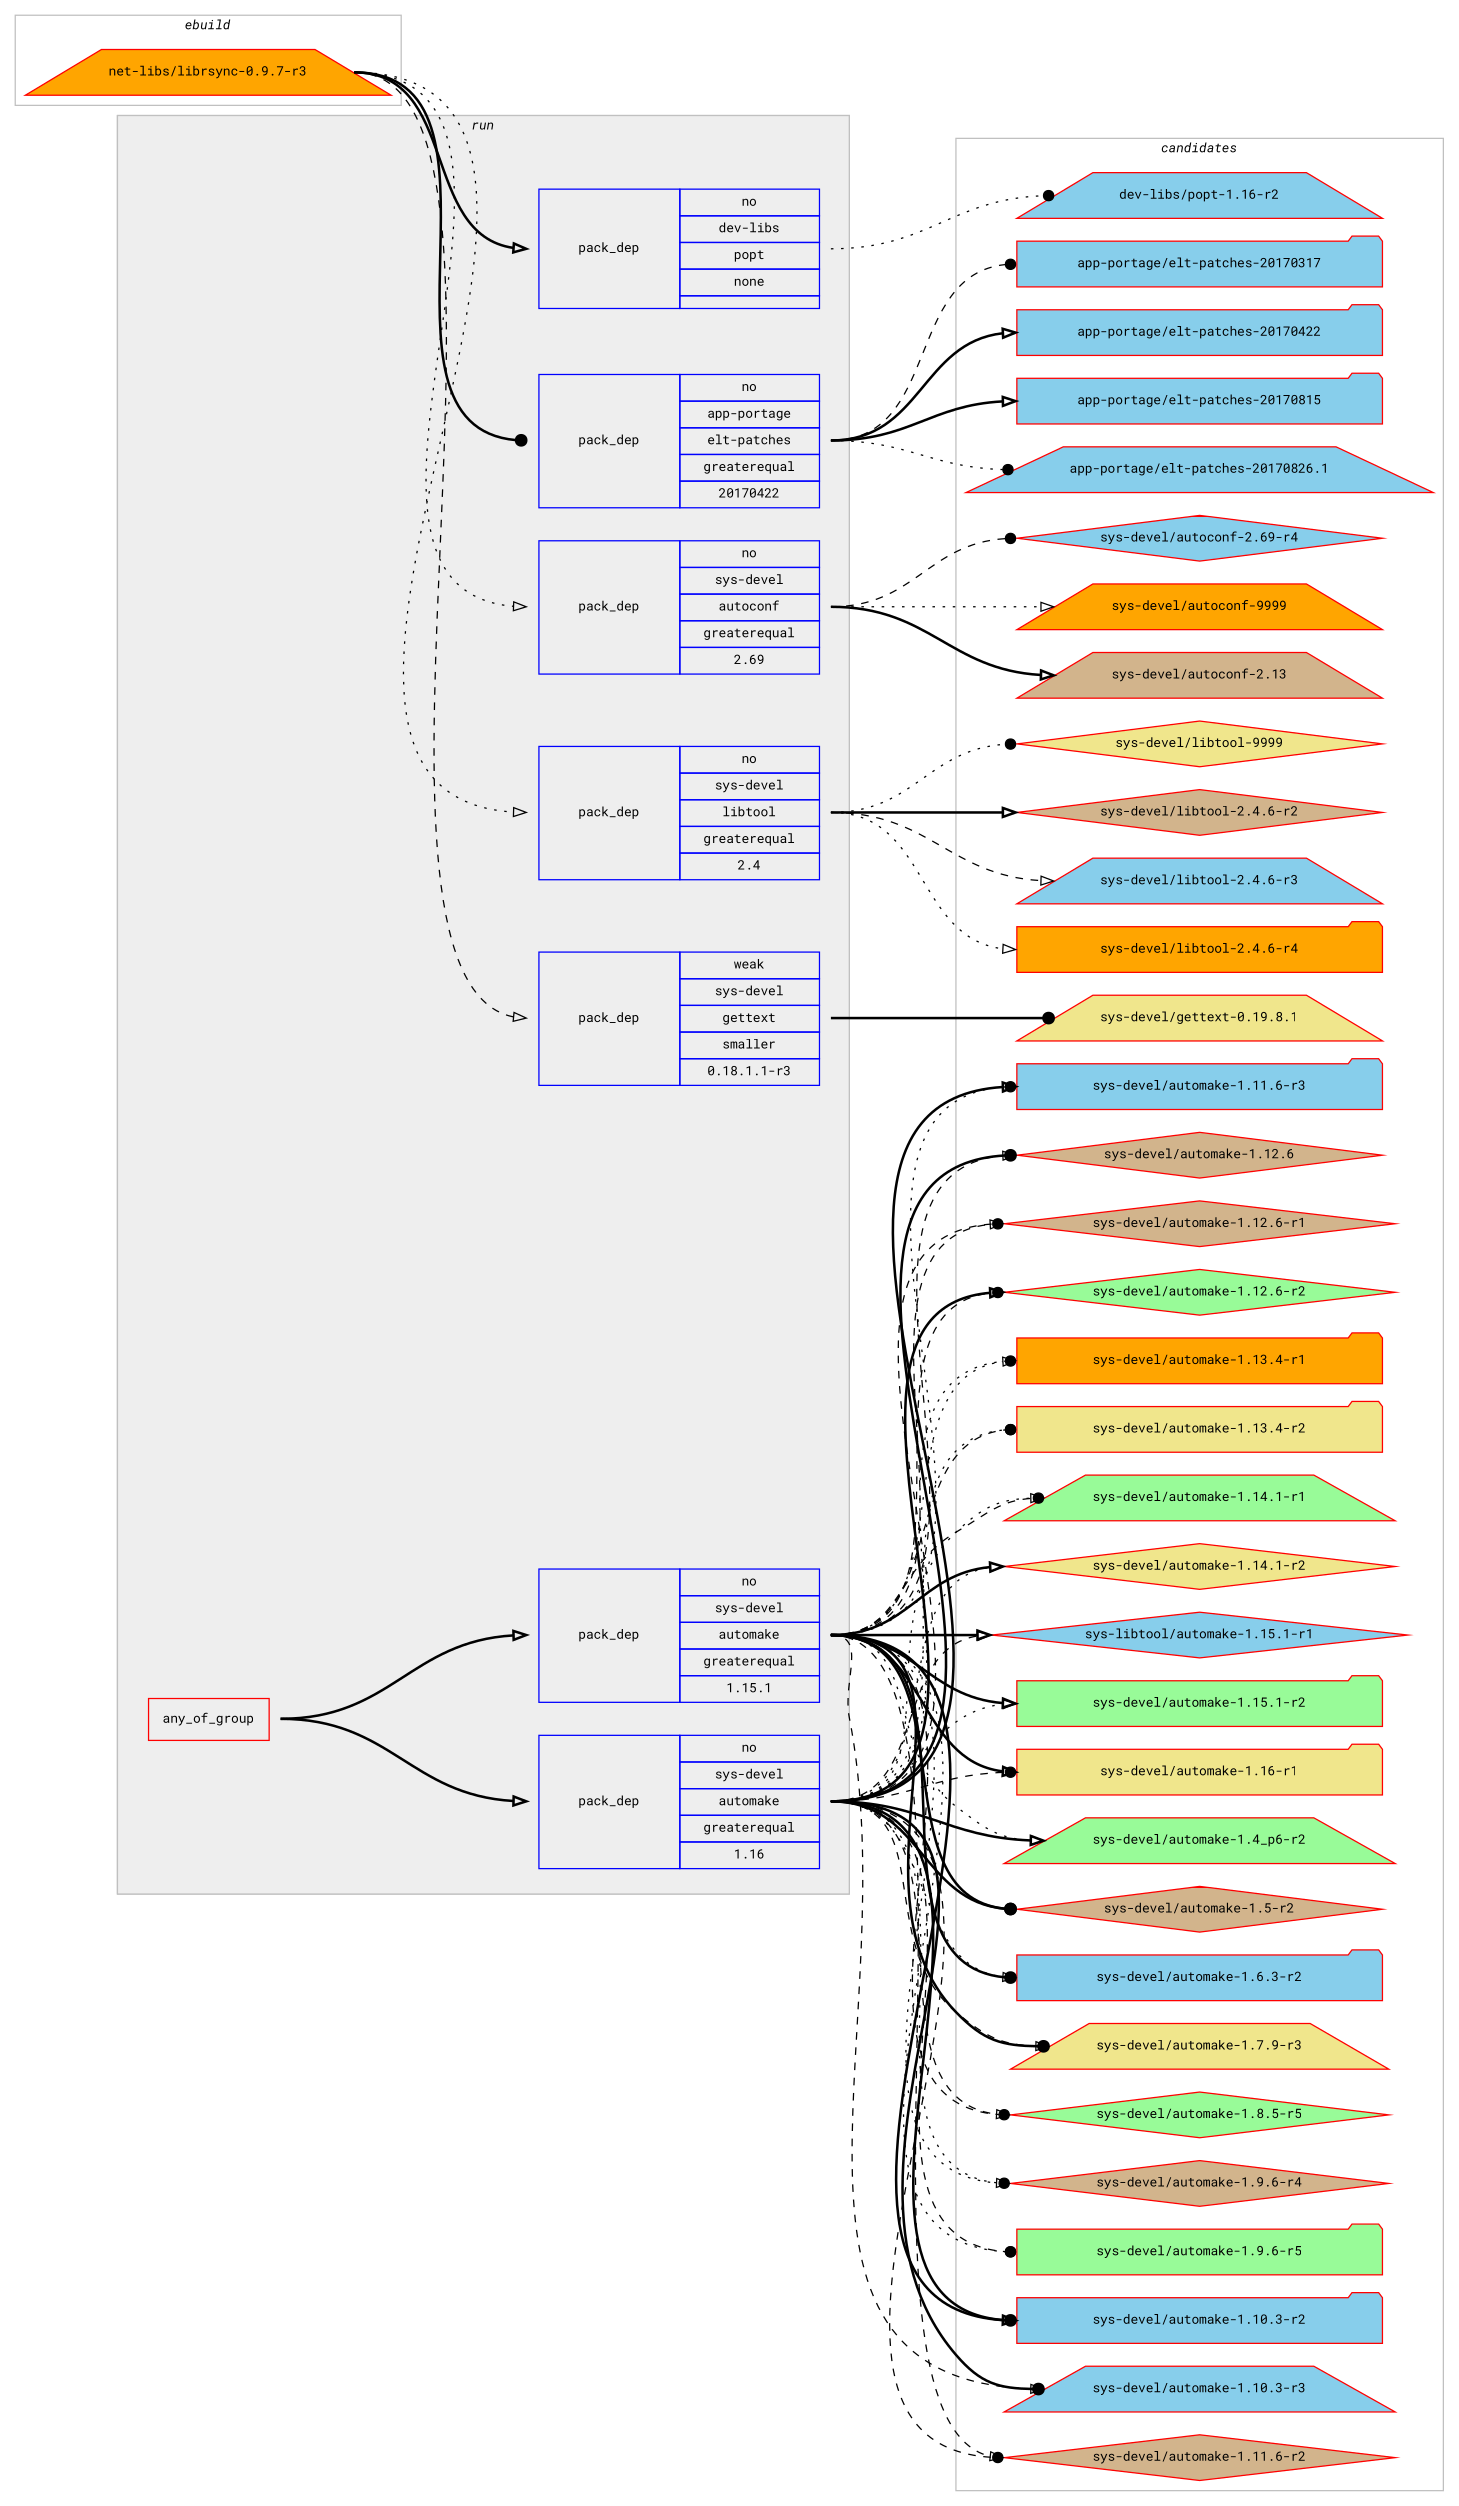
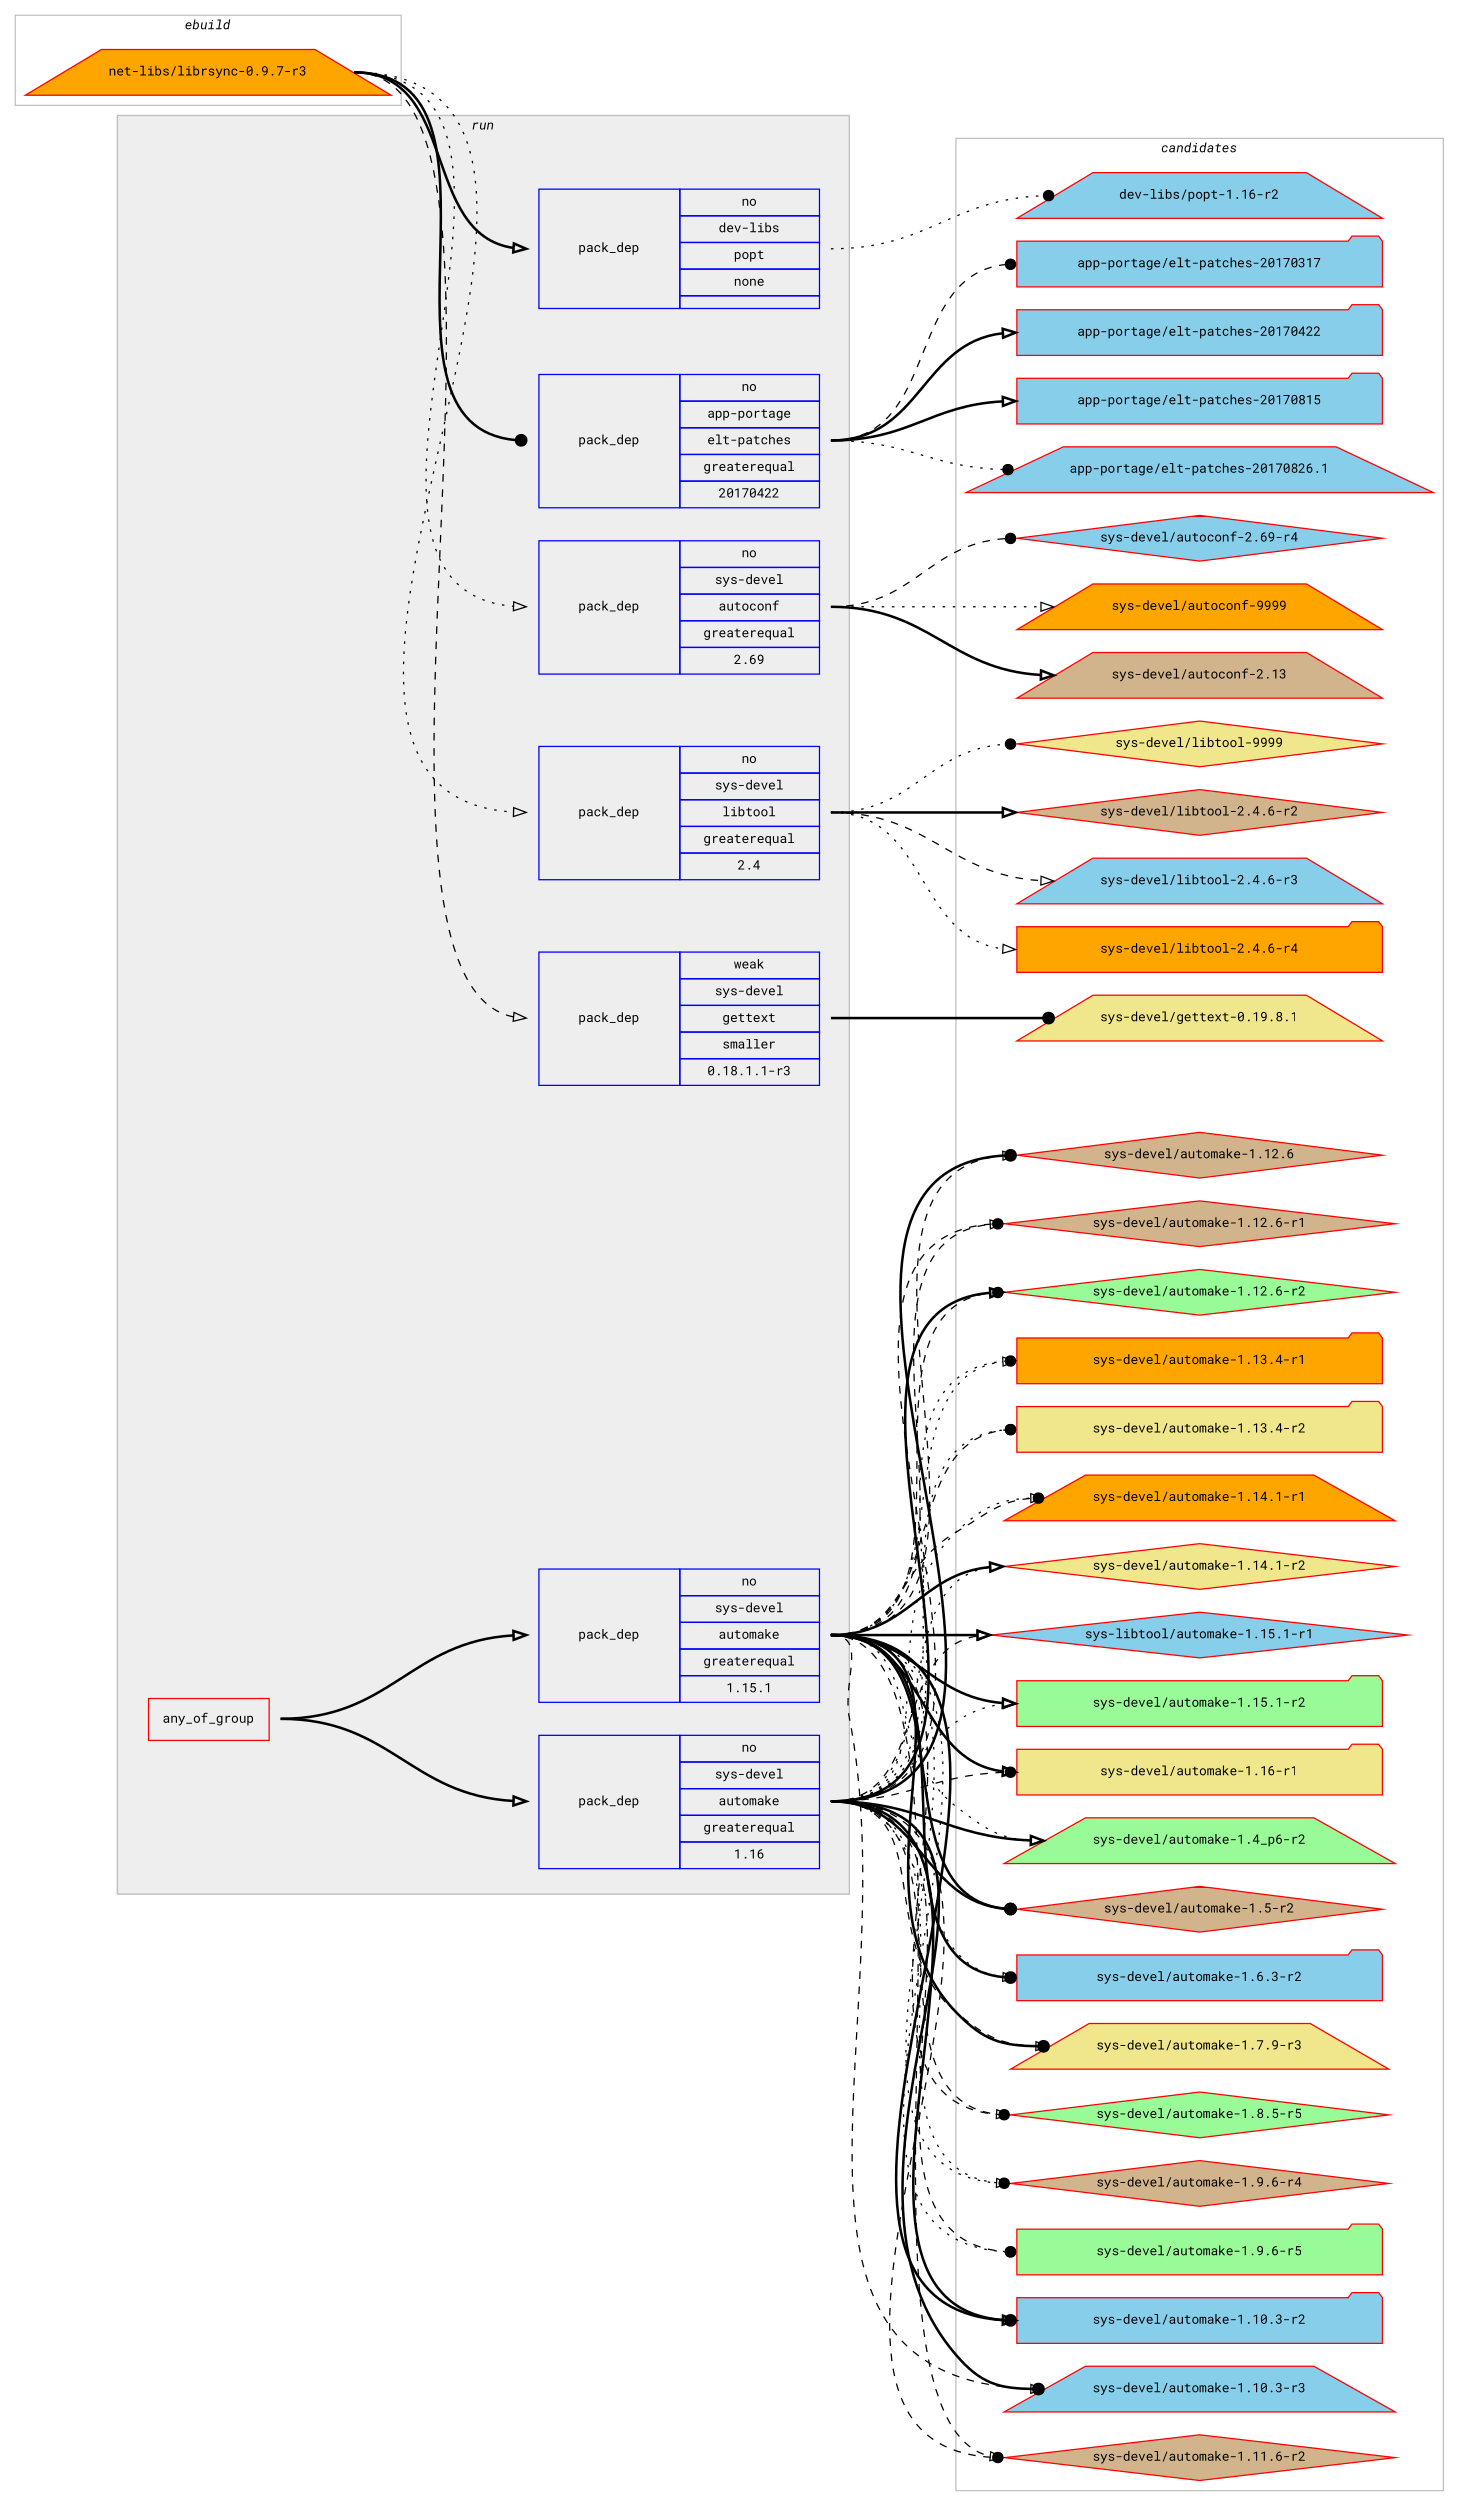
node "sys-devel/automake-1.11.6-r3": removed
node "sys-devel/automake-1.14.1-r1": fillcolor palegreen -> orange
